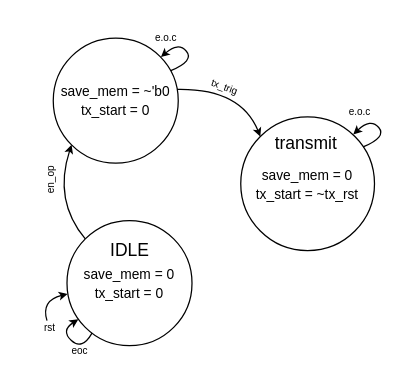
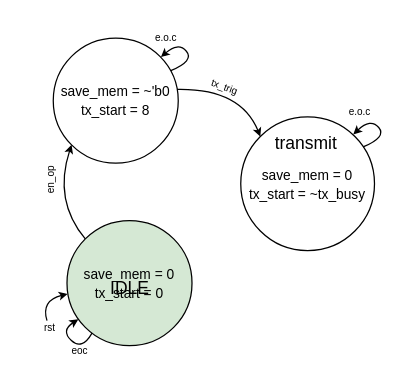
node "save_mem = ~'b0 tx_start = 0": label "save_mem = ~'b0 tx_start = 0" -> "save_mem = ~'b0 tx_start = 8"
node "save_mem = 0 tx_start = ~tx_rst": label "save_mem = 0 tx_start = ~tx_rst" -> "save_mem = 0 tx_start = ~tx_busy"
node "IDLE": moved (129, 251) -> (129, 288)
node "save_mem = 0 tx_start = 0": fillcolor #ffffff -> #d5e8d4
